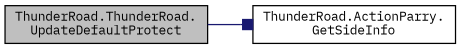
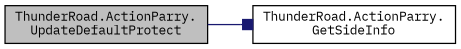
node "ThunderRoad.ThunderRoad. UpdateDefaultProtect": label "ThunderRoad.ThunderRoad. UpdateDefaultProtect" -> "ThunderRoad.ActionParry. UpdateDefaultProtect"
